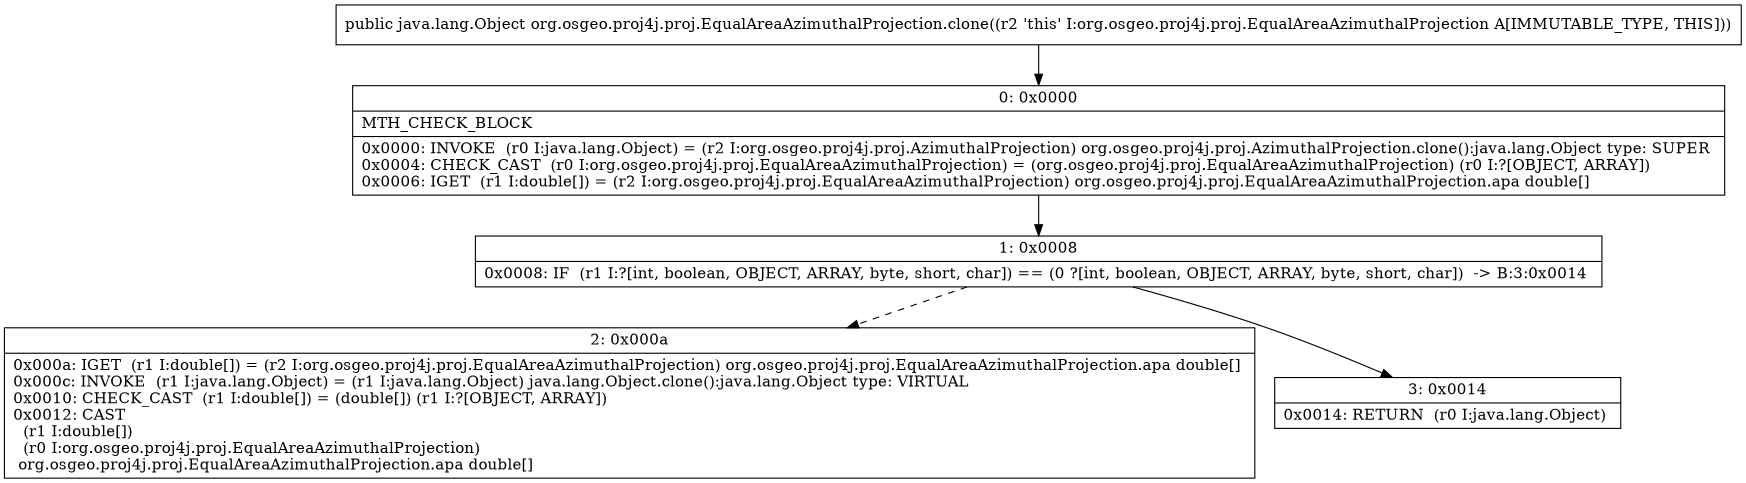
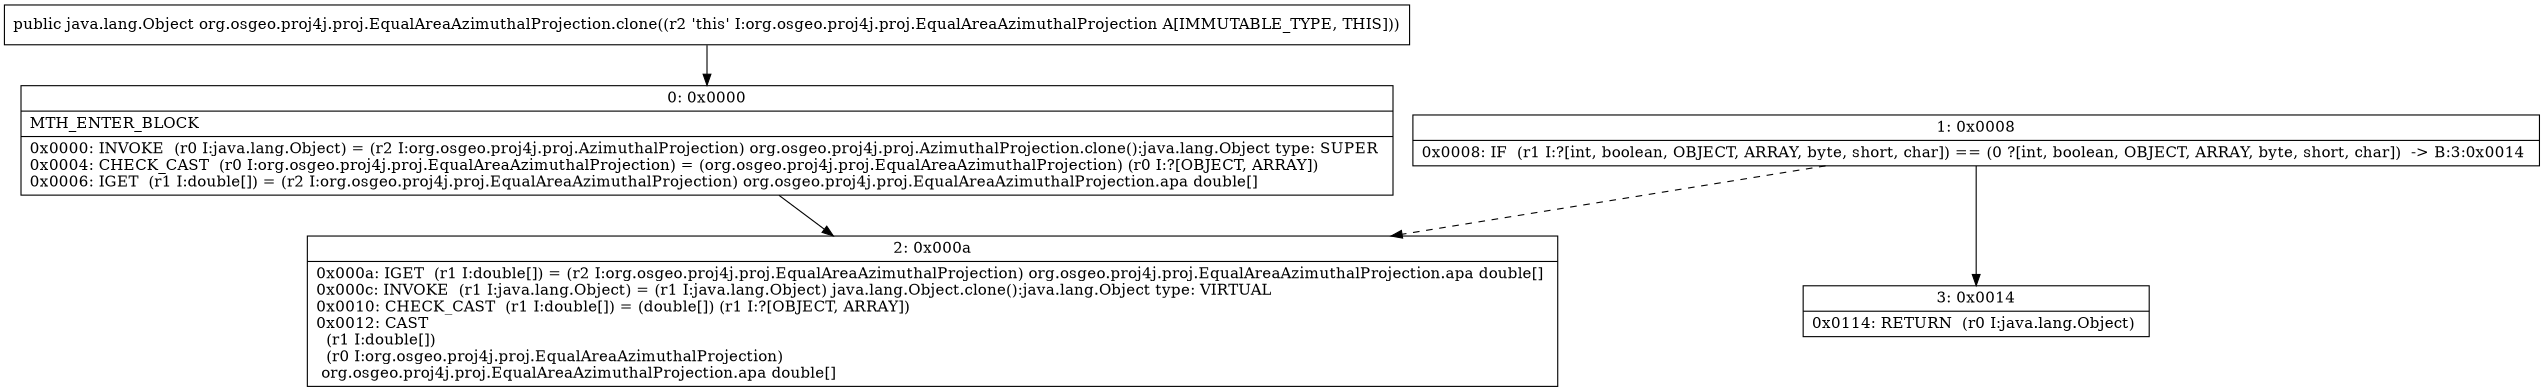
node "0: 0x0000": text "MTH_CHECK_BLOCK" -> "MTH_ENTER_BLOCK"
edge "0: 0x0000" -> "1: 0x0008": now "0: 0x0000" -> "2: 0x000a"
node "3: 0x0014": text "0x0014: RETURN  (r0 I:java.lang.Object)" -> "0x0114: RETURN  (r0 I:java.lang.Object)"
